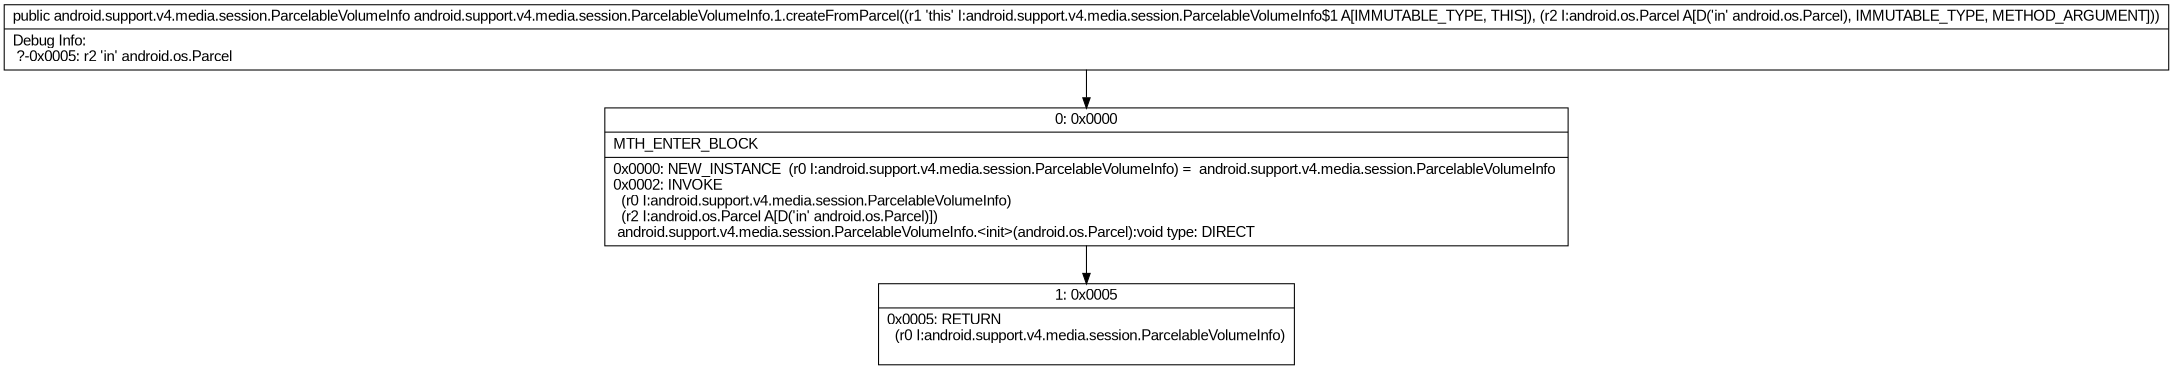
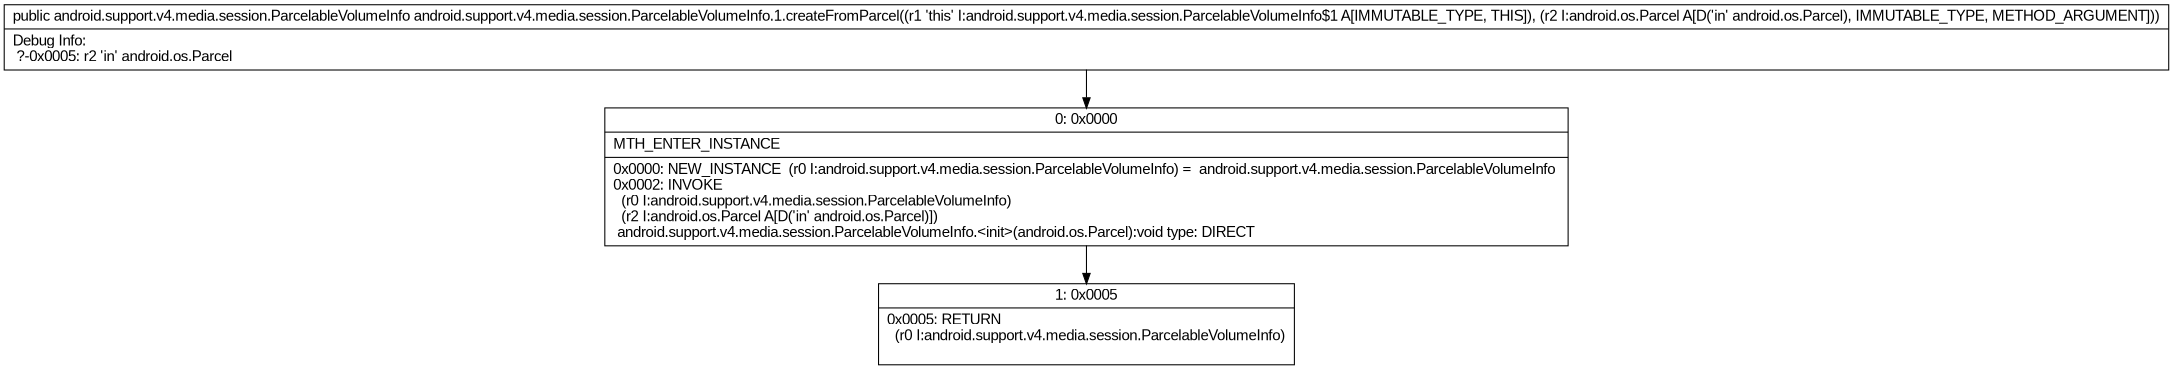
node "0: 0x0000": text "MTH_ENTER_BLOCK" -> "MTH_ENTER_INSTANCE"
